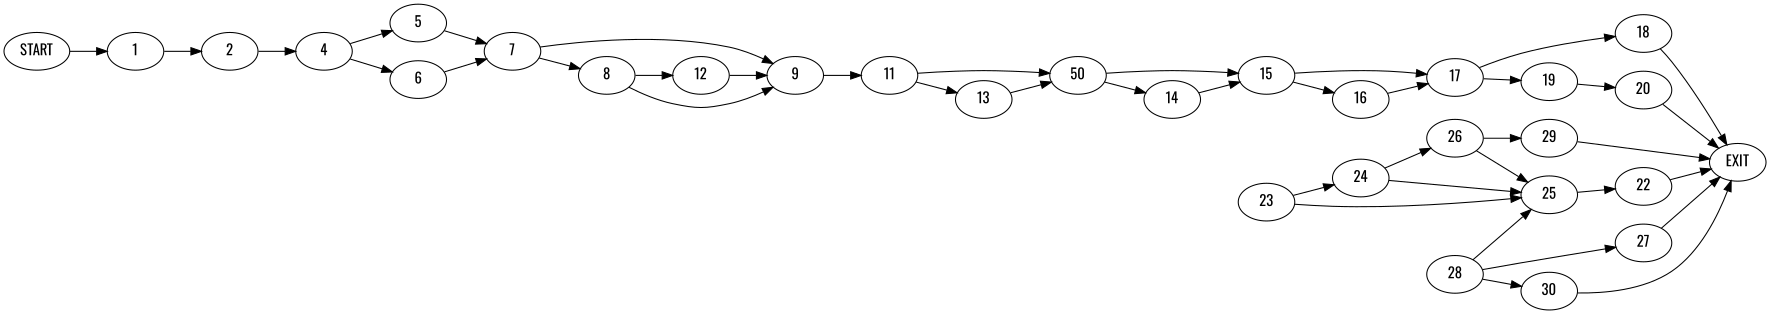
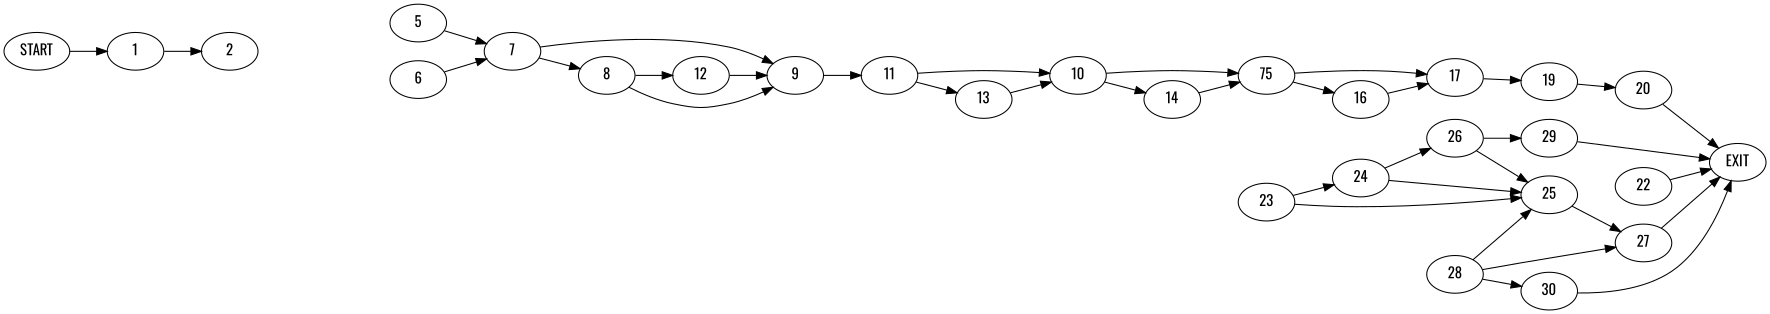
node "18": removed
node "4": removed
node "50": label "50" -> "10"
node "15": label "15" -> "75"
edge "25" -> "22": now "25" -> "27"
